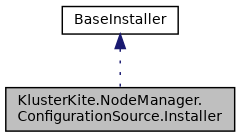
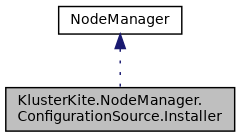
node "BaseInstaller": label "BaseInstaller" -> "NodeManager"
